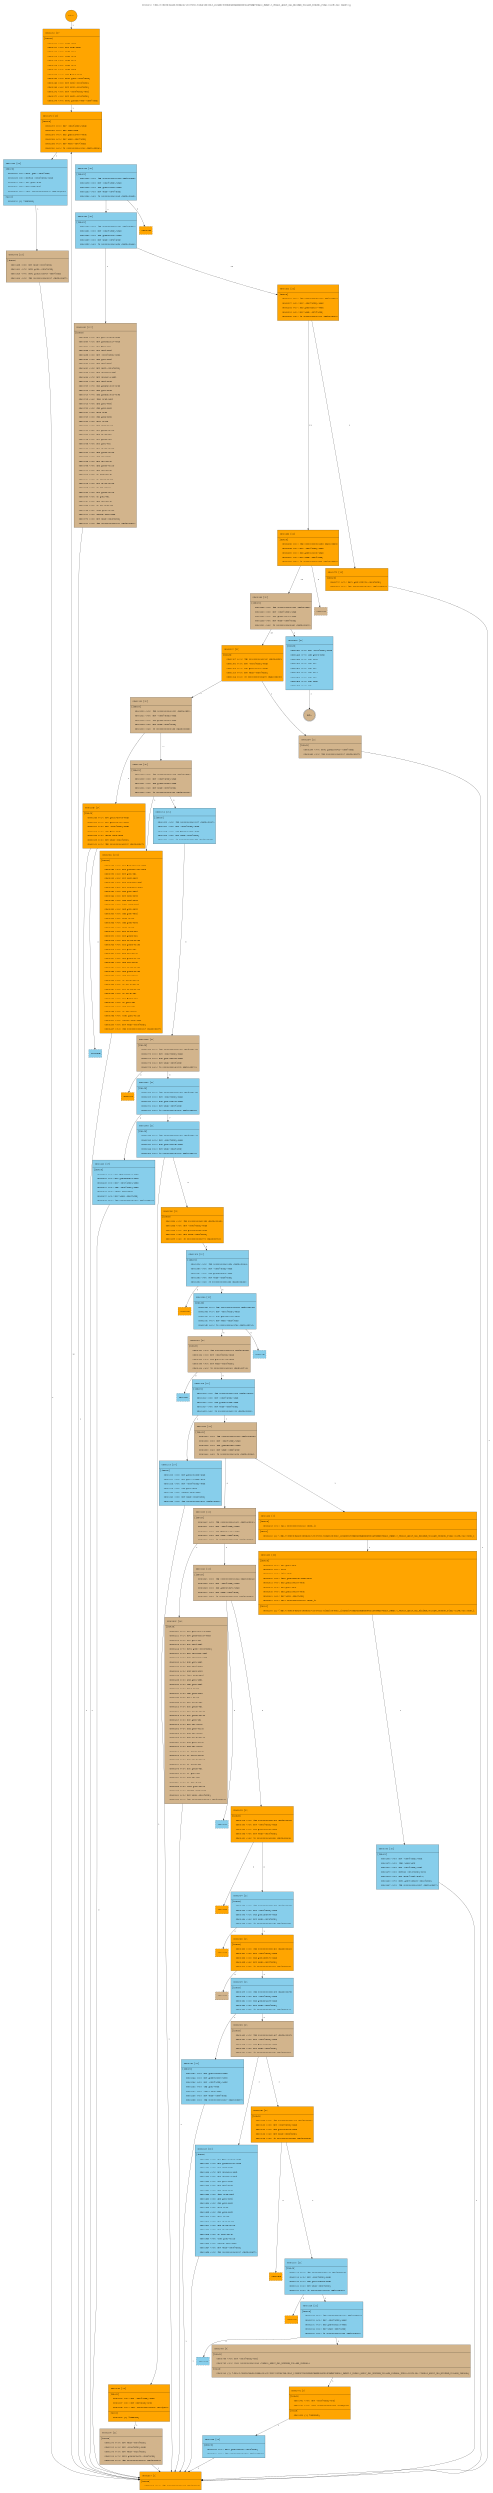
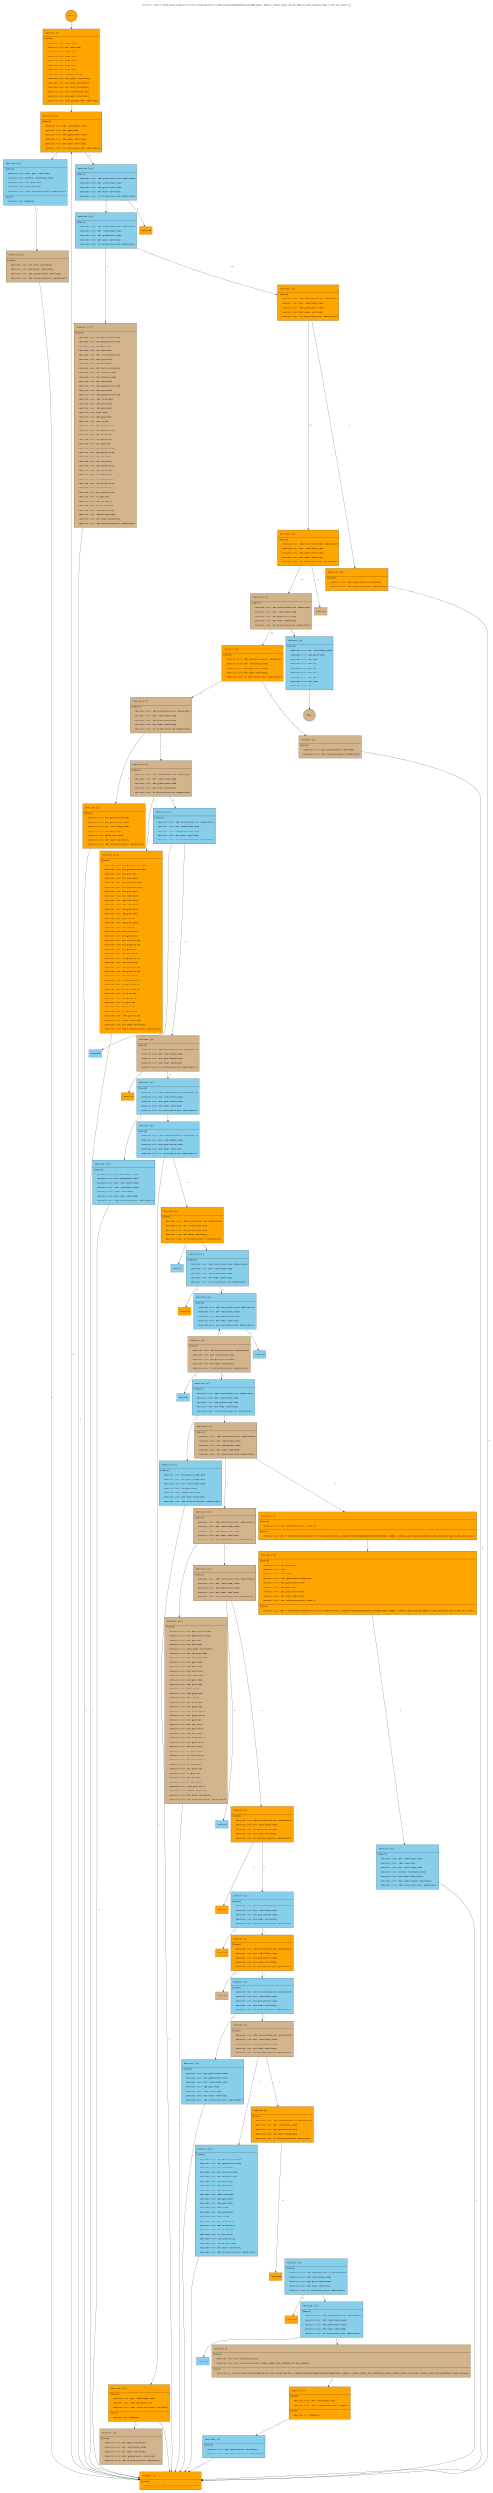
edge "0x40127f [23]" -> "0x401296 [22]": added, label "15"
edge "0x4015db [27]" -> "0x401adb": now "0x401352 [25]" -> "0x401adb"
node "0x401975": added
edge "0x4013e8 [25]" -> "0x401401 [25]": reversed
edge "0x4014fb [25]" -> "0x401514 [25]": removed, label "1"
edge "0x401590 [21]" -> "0x401b17 [5]": now "0x401583 [13]" -> "0x401b17 [5]"
